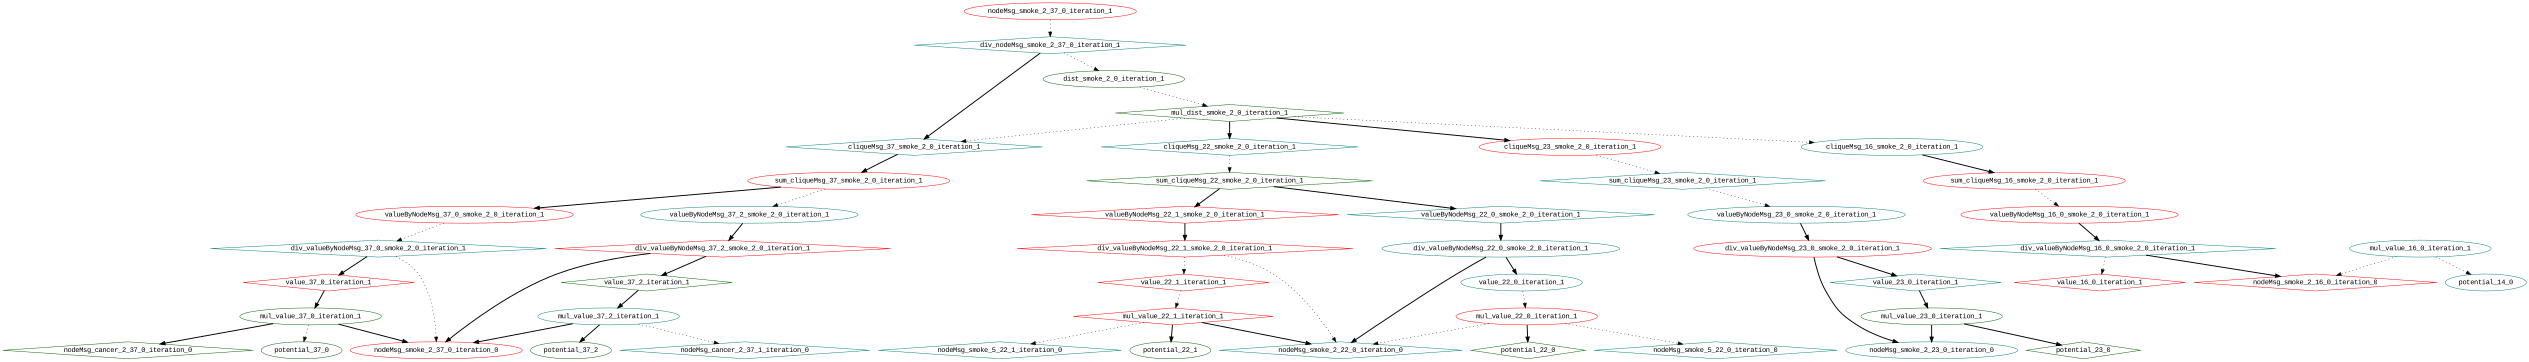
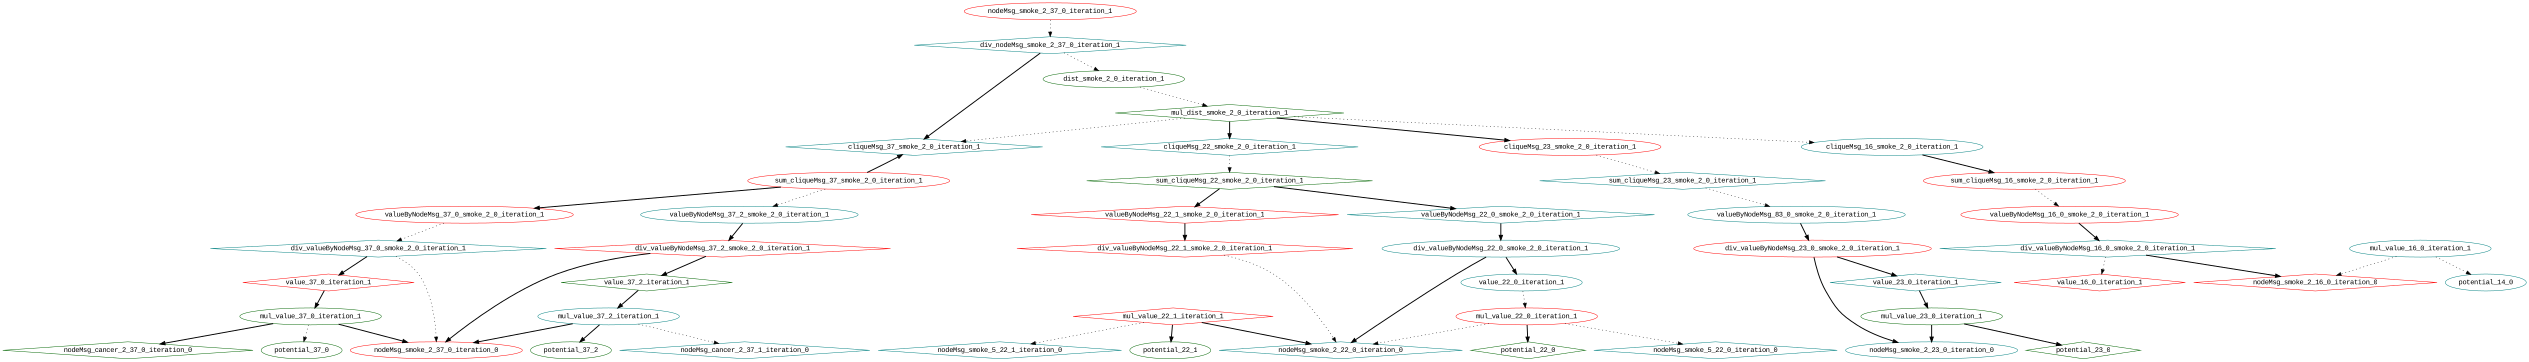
edge "cliqueMsg_37_smoke_2_0_iteration_1" -> "sum_cliqueMsg_37_smoke_2_0_iteration_1": reversed
node "valueByNodeMsg_23_0_smoke_2_0_iteration_1": label "valueByNodeMsg_23_0_smoke_2_0_iteration_1" -> "valueByNodeMsg_83_0_smoke_2_0_iteration_1"
node "value_22_1_iteration_1": removed
